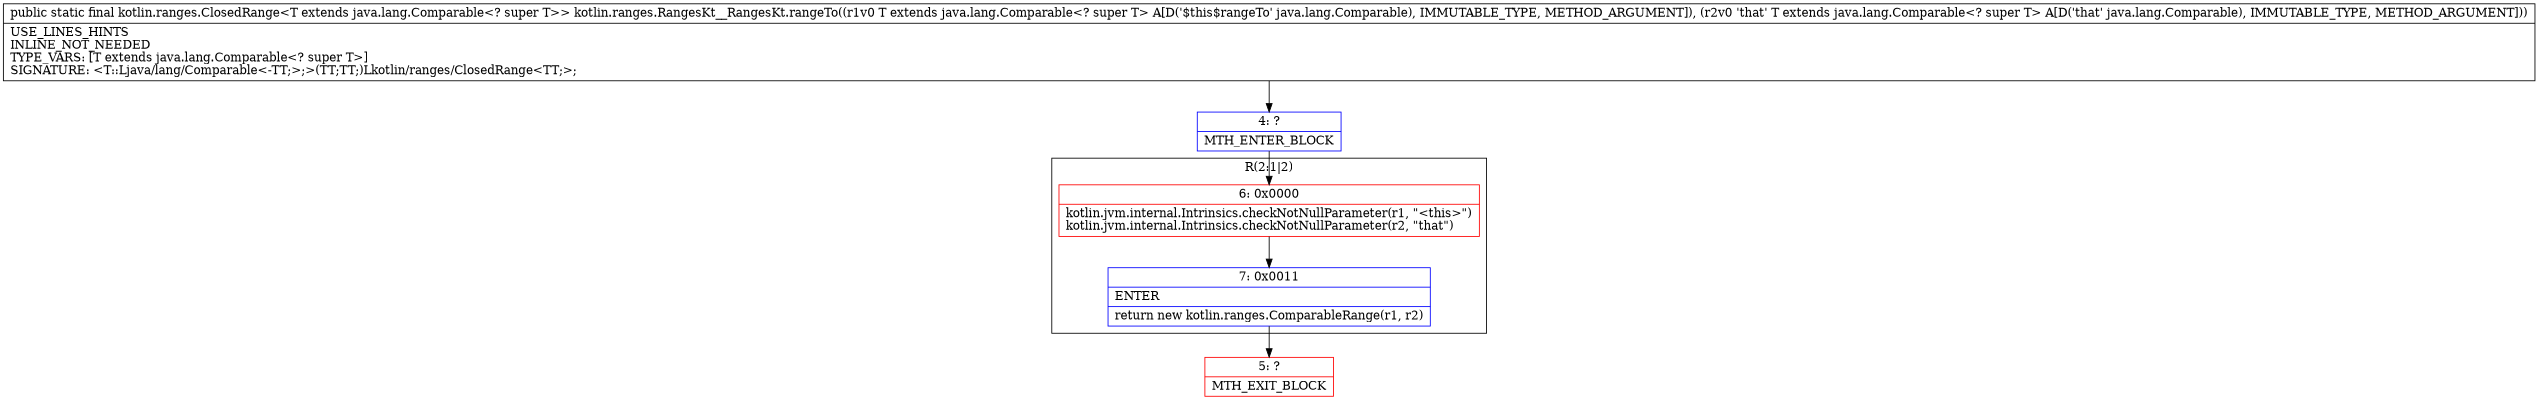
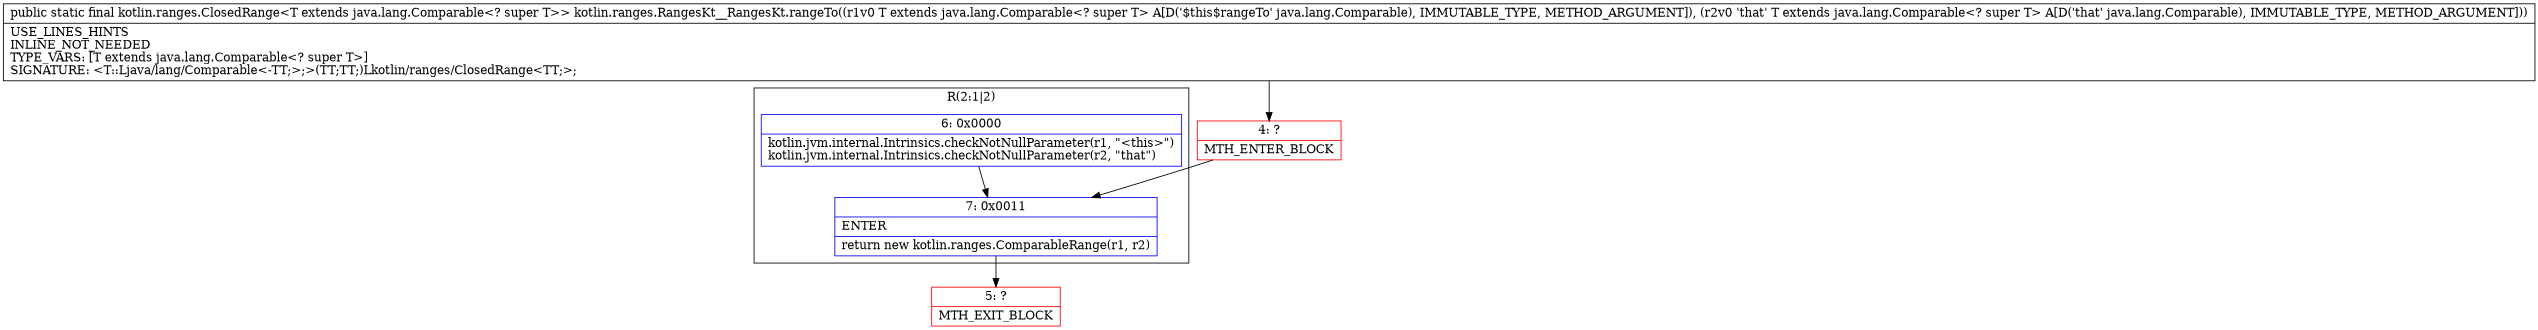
node "4: ?": color blue -> red
edge "4: ?" -> "6: 0x0000": now "4: ?" -> "7: 0x0011"
node "6: 0x0000": color red -> blue
